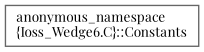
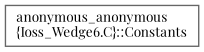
node "anonymous_namespace {Ioss_Wedge6.C}::Constants": label "anonymous_namespace {Ioss_Wedge6.C}::Constants" -> "anonymous_anonymous {Ioss_Wedge6.C}::Constants"
